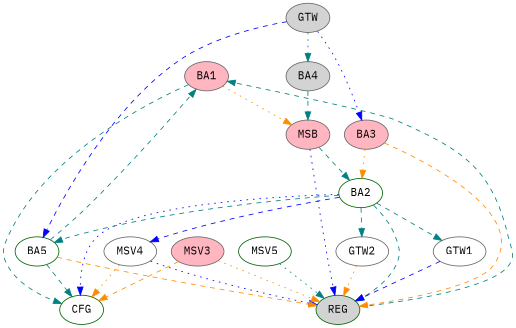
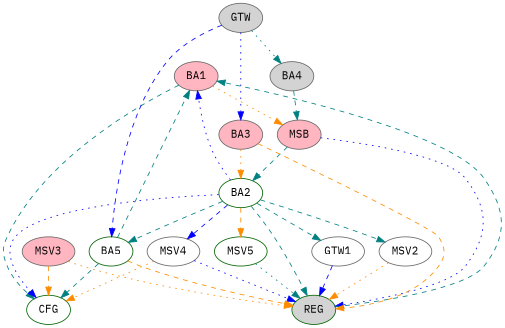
edge "BA2" -> "BA1": added
edge "BA2" -> "MSV5": added
node "GTW2": label "GTW2" -> "MSV2"
